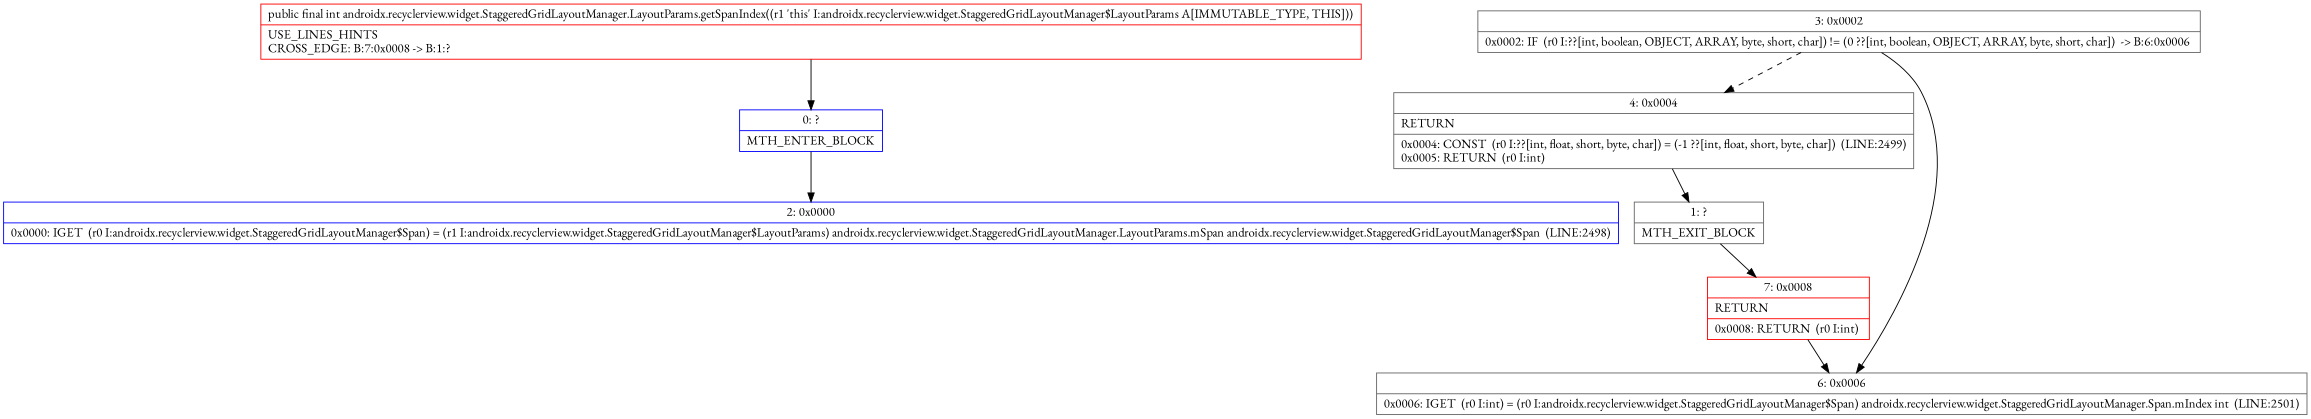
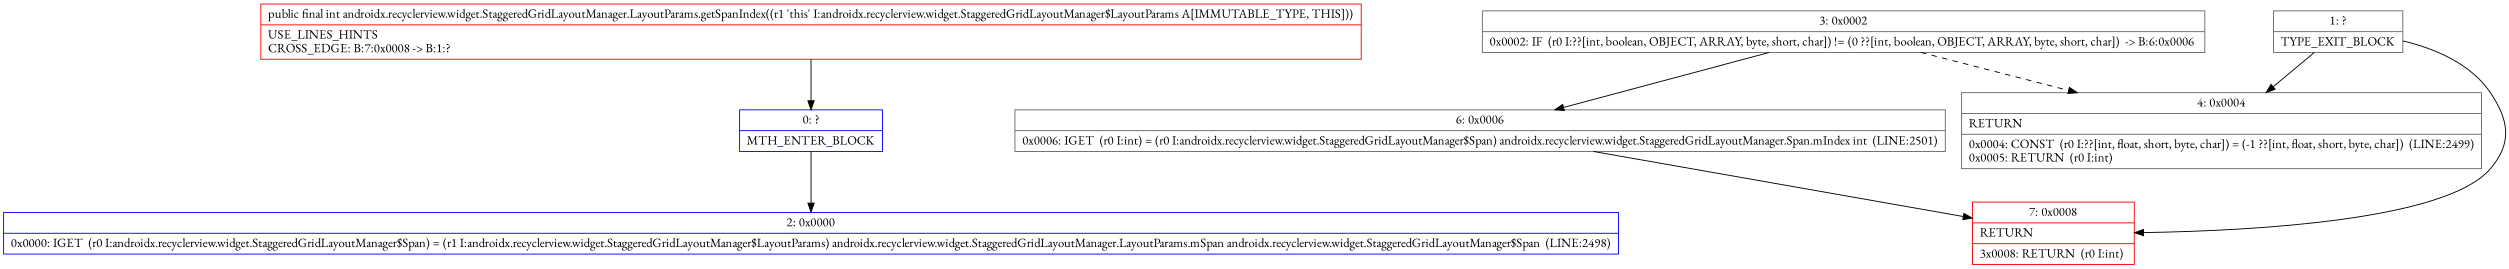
edge "4: 0x0004" -> "1: ?": reversed
node "1: ?": text "MTH_EXIT_BLOCK" -> "TYPE_EXIT_BLOCK"
node "7: 0x0008": text "0x0008: RETURN  (r0 I:int)" -> "3x0008: RETURN  (r0 I:int)"
edge "7: 0x0008" -> "6: 0x0006": reversed
